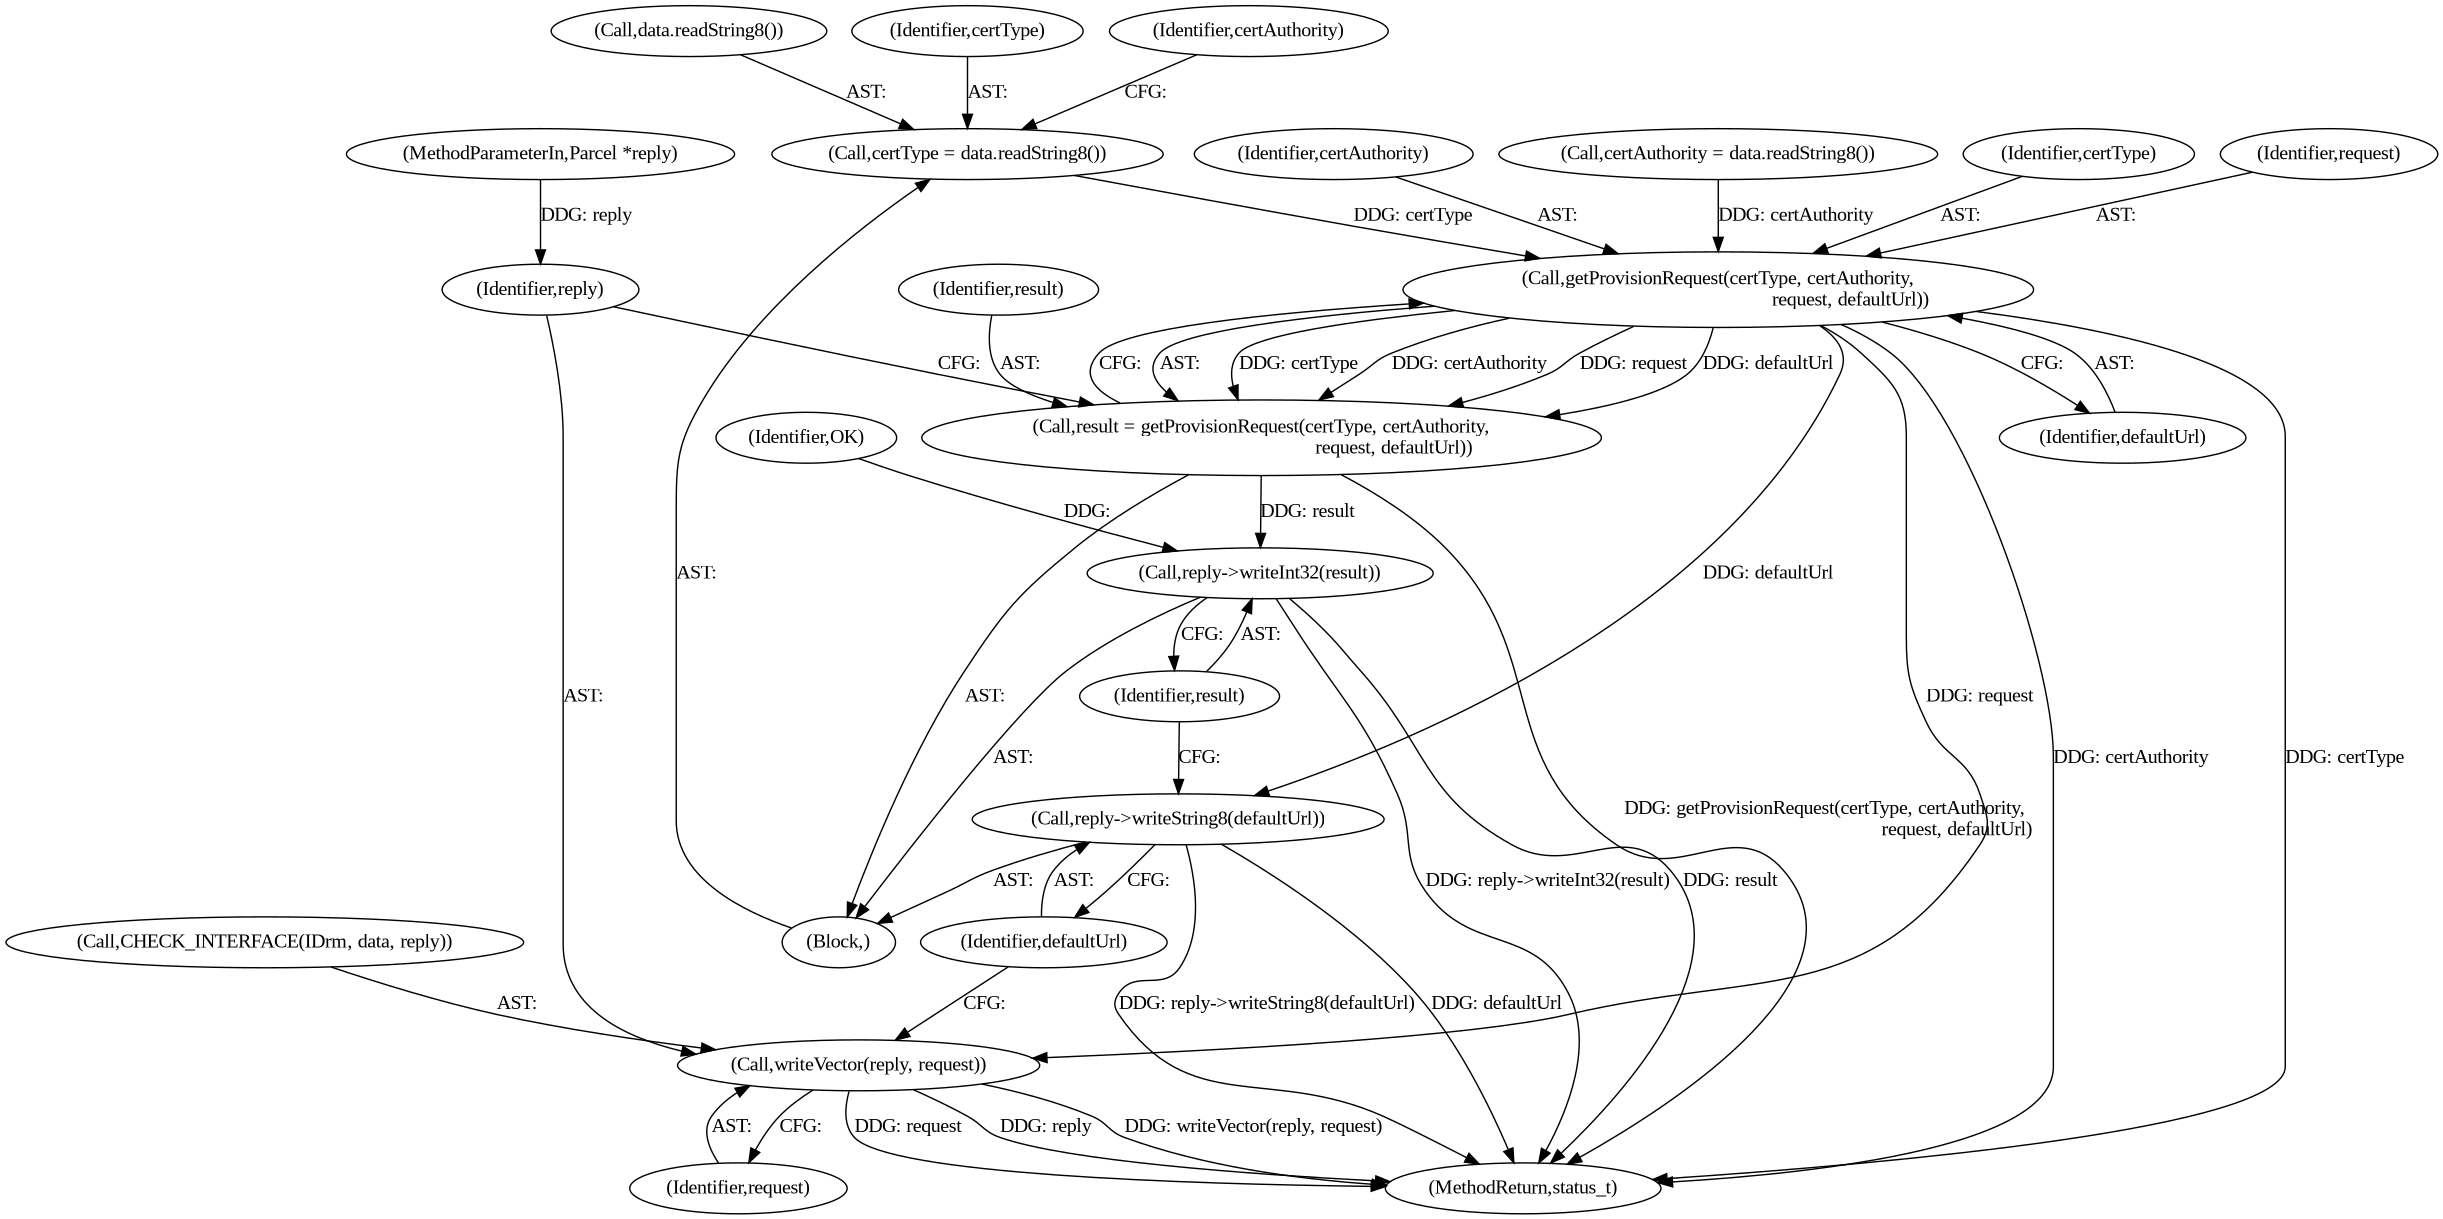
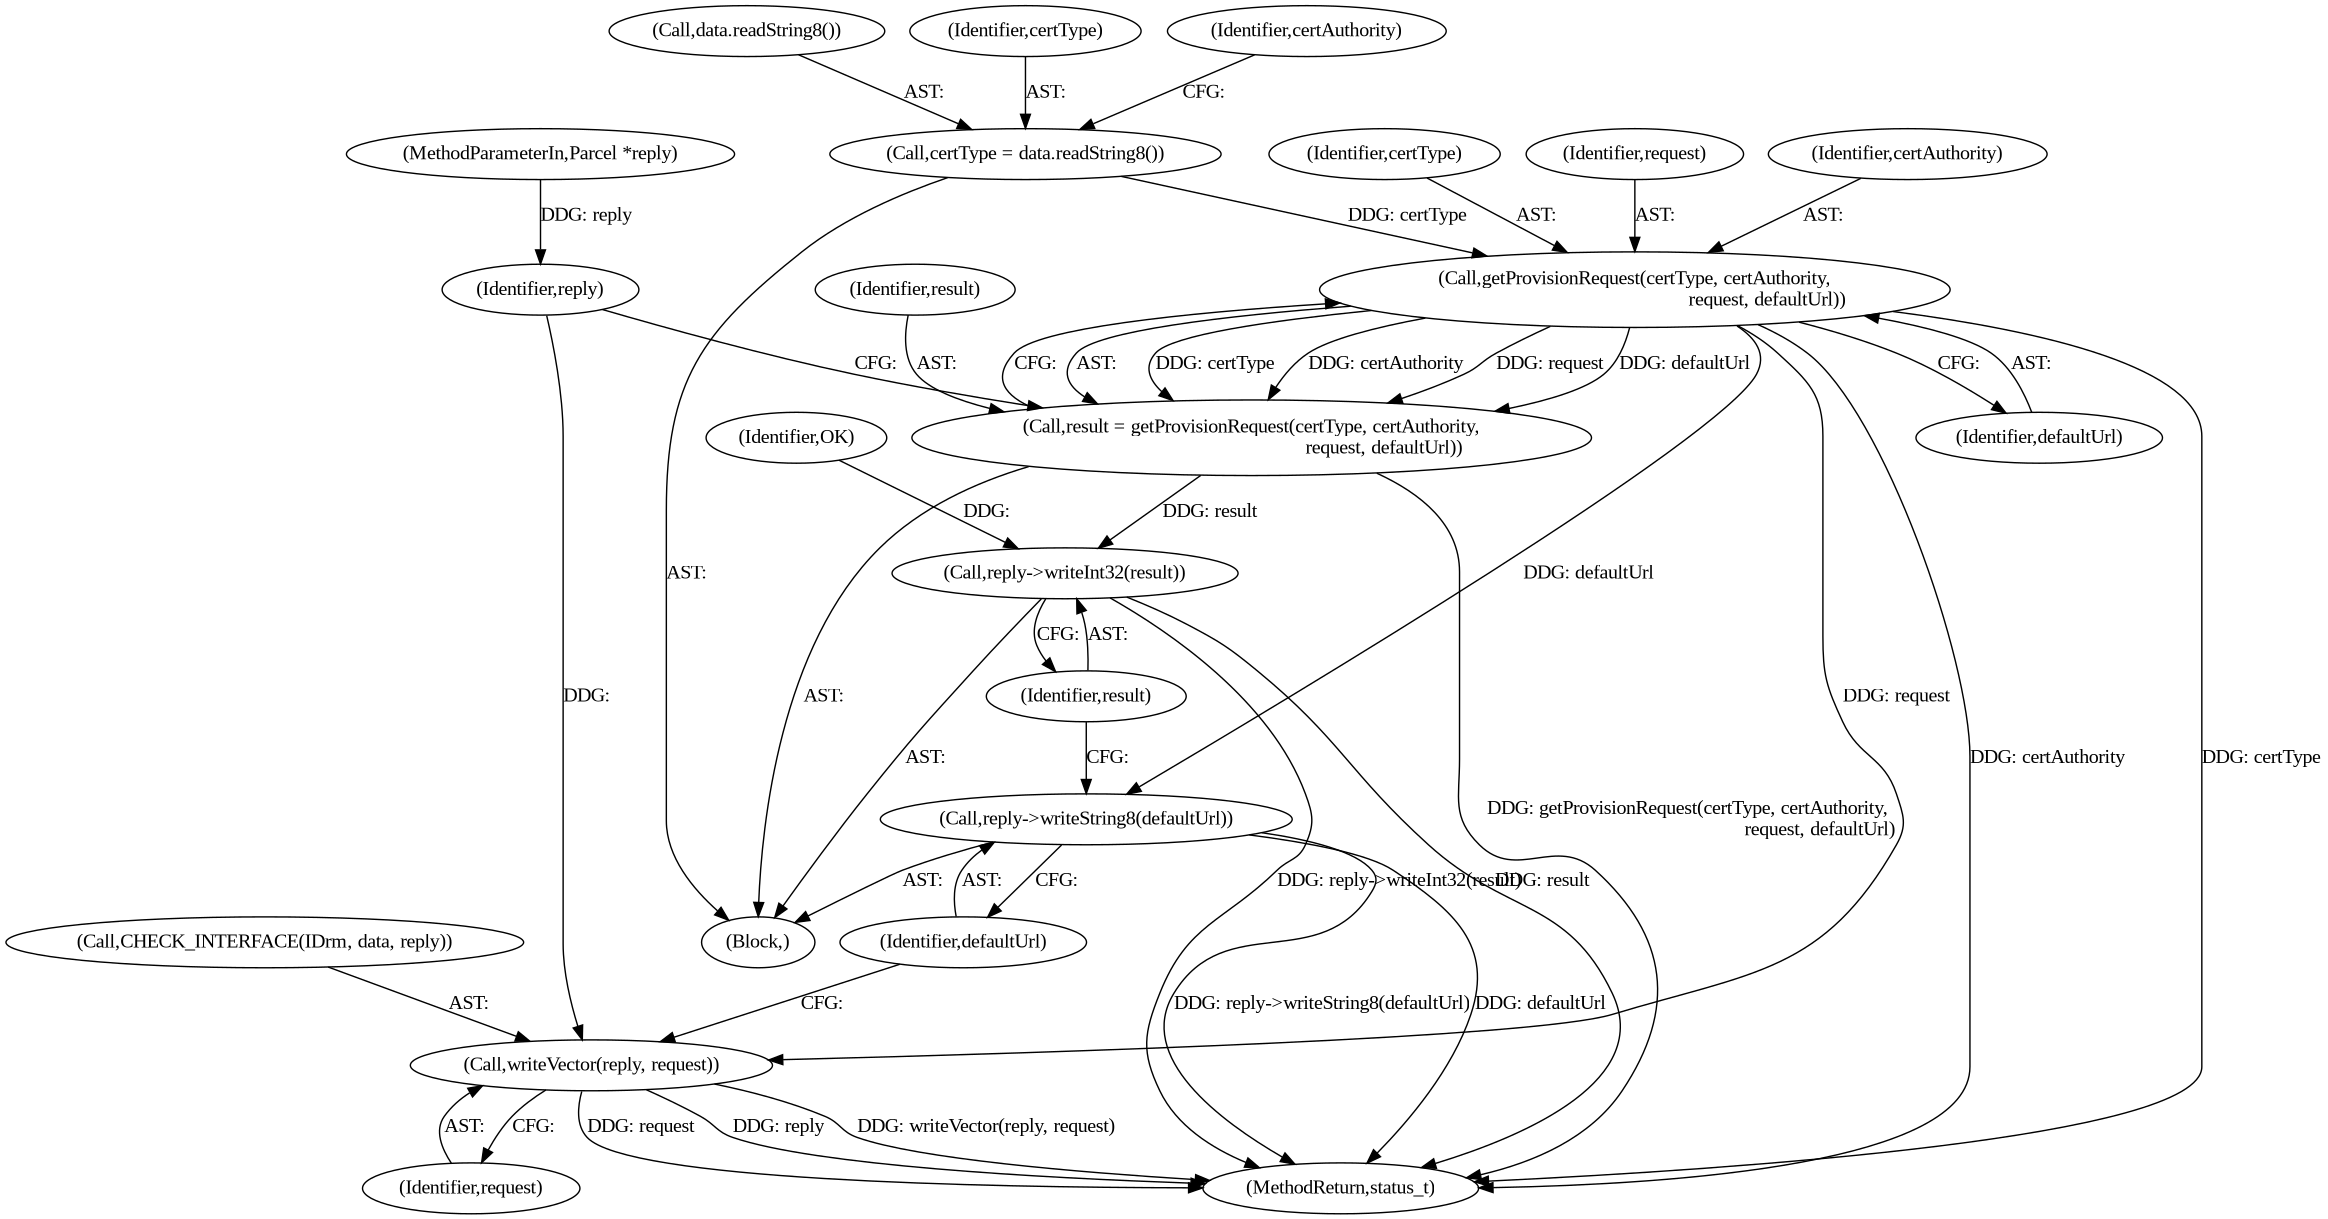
node "(Call,certAuthority = data.readString8())": removed
edge "(Block,)" -> "(Call,certType = data.readString8())": reversed
edge "(Identifier,reply)" -> "(Call,writeVector(reply, request))": label "AST: " -> "DDG: "
